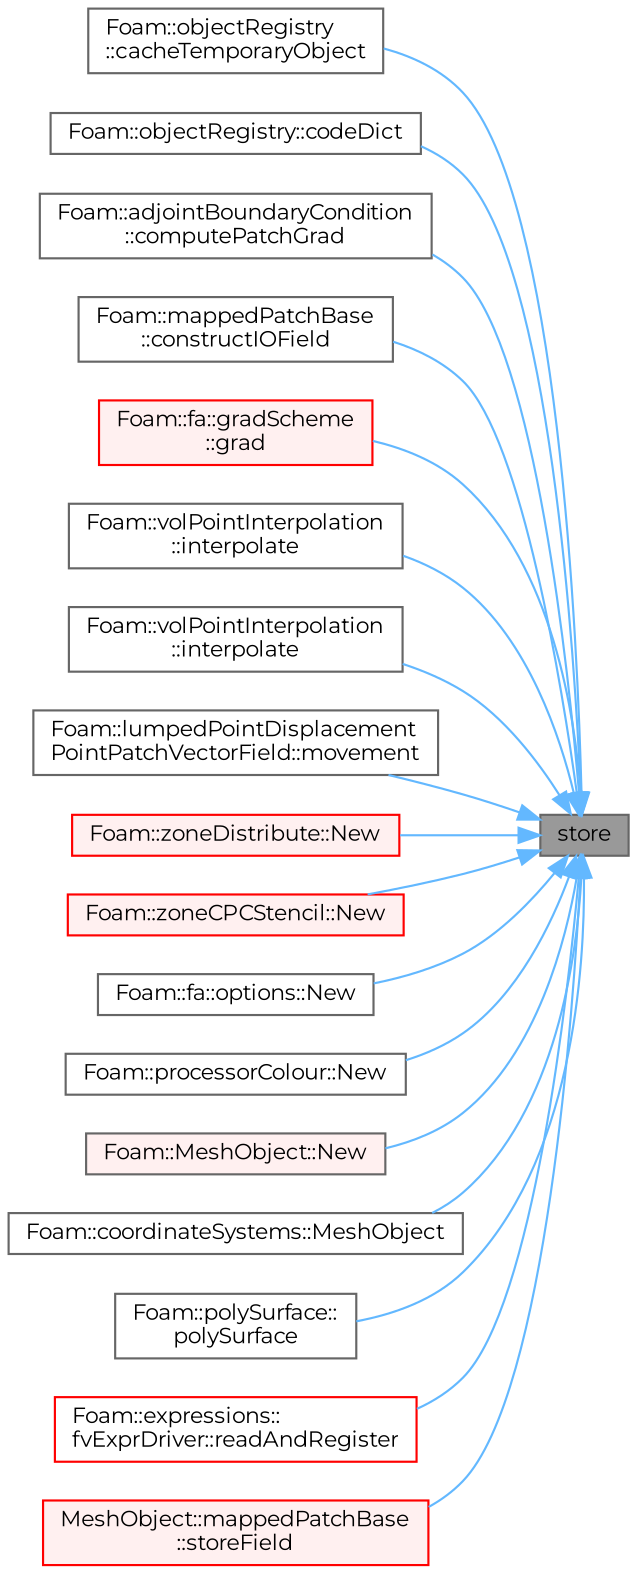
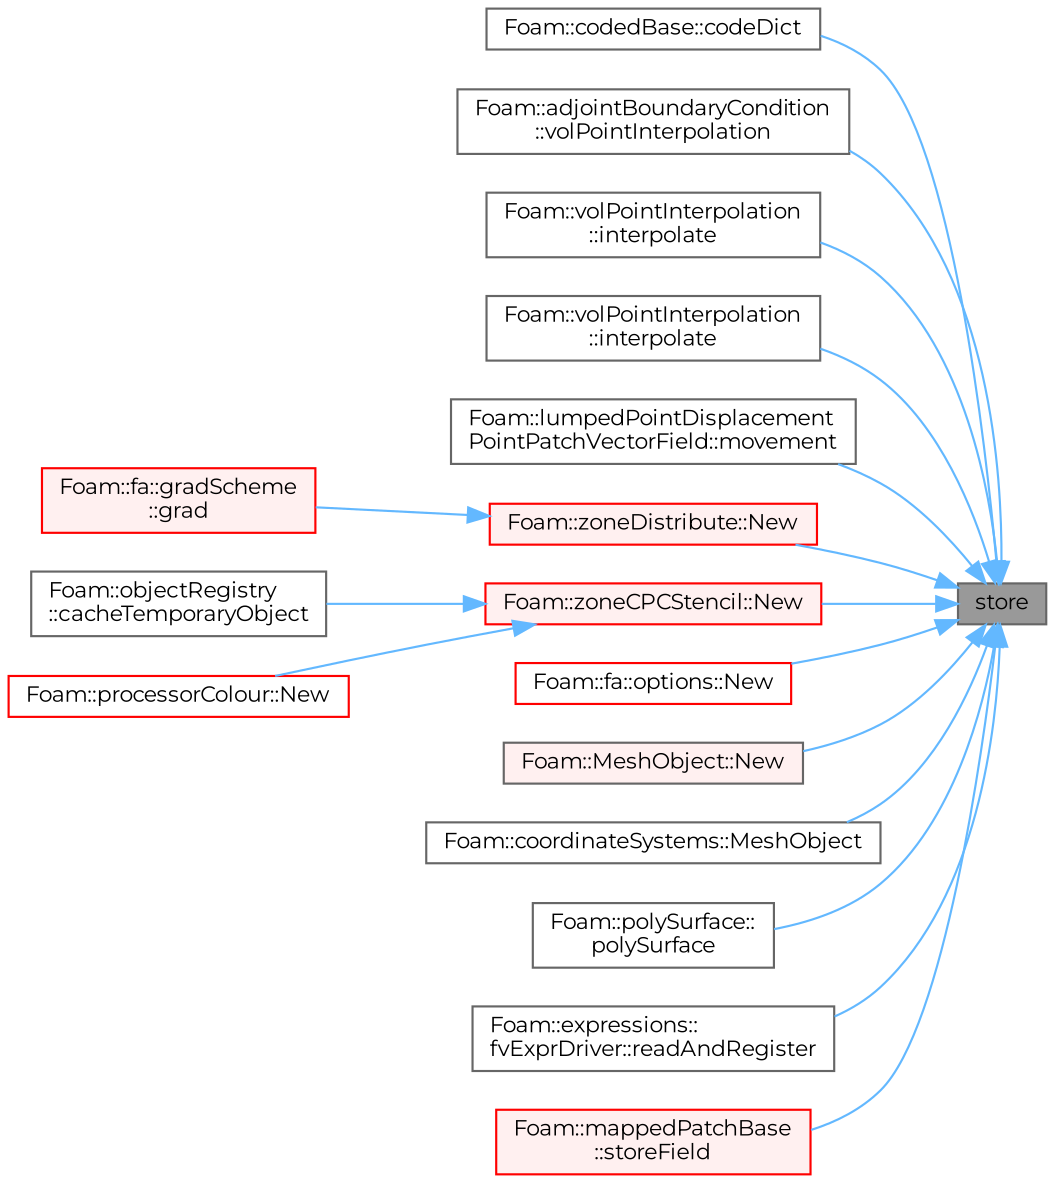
node "Foam::objectRegistry::codeDict": label "Foam::objectRegistry::codeDict" -> "Foam::codedBase::codeDict"
node "Foam::adjointBoundaryCondition ::computePatchGrad": label "Foam::adjointBoundaryCondition ::computePatchGrad" -> "Foam::adjointBoundaryCondition ::volPointInterpolation"
node "Foam::mappedPatchBase ::constructIOField": removed
edge "Foam::objectRegistry ::cacheTemporaryObject" -> "store": now "Foam::objectRegistry ::cacheTemporaryObject" -> "Foam::zoneCPCStencil::New"
edge "Foam::fa::gradScheme ::grad" -> "store": now "Foam::fa::gradScheme ::grad" -> "Foam::zoneDistribute::New"
edge "Foam::processorColour::New" -> "store": now "Foam::processorColour::New" -> "Foam::zoneCPCStencil::New"
node "Foam::fa::options::New": color grey40 -> red
node "Foam::processorColour::New": color grey40 -> red
node "Foam::expressions:: fvExprDriver::readAndRegister": color red -> grey40
node "MeshObject::mappedPatchBase ::storeField": label "MeshObject::mappedPatchBase ::storeField" -> "Foam::mappedPatchBase ::storeField"
